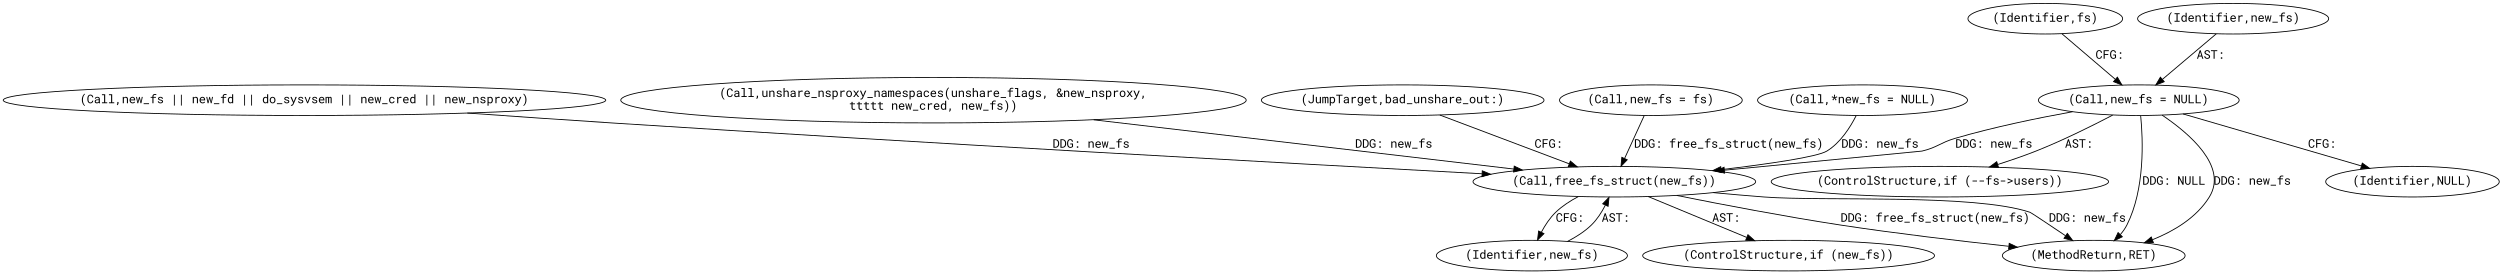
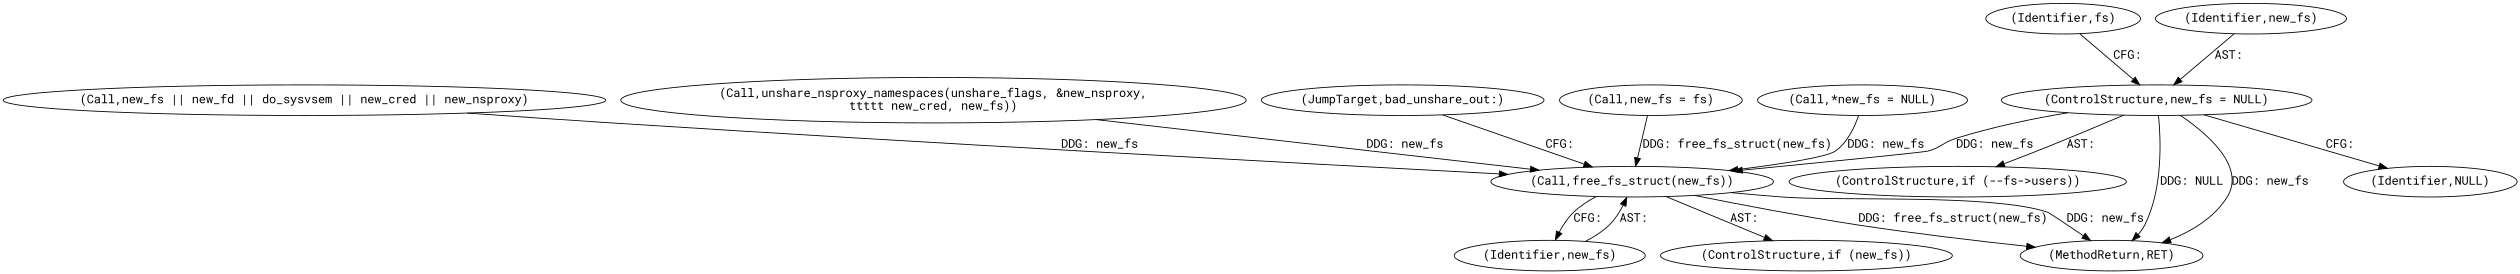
node "(Call,new_fs = NULL)": label "(Call,new_fs = NULL)" -> "(ControlStructure,new_fs = NULL)"
